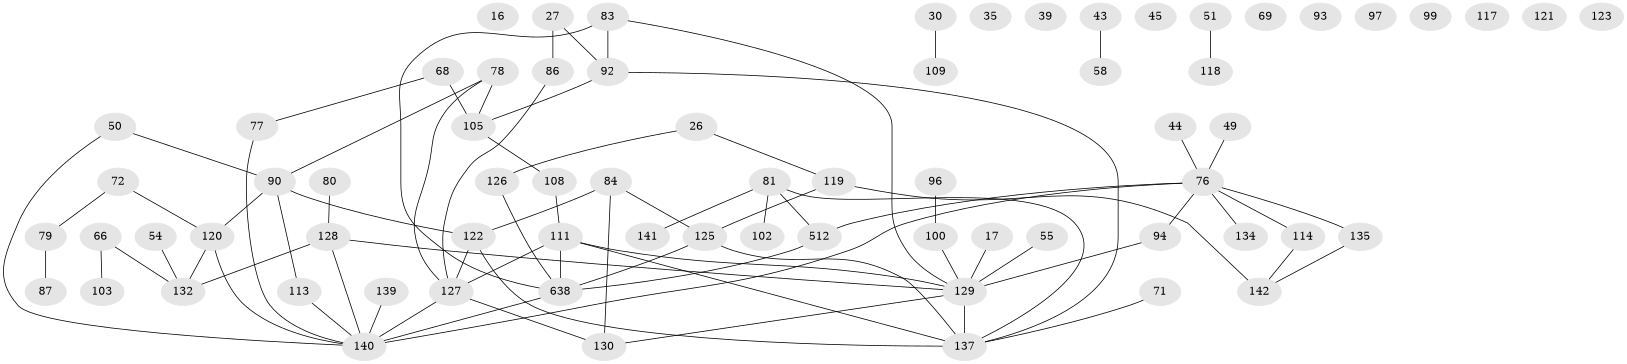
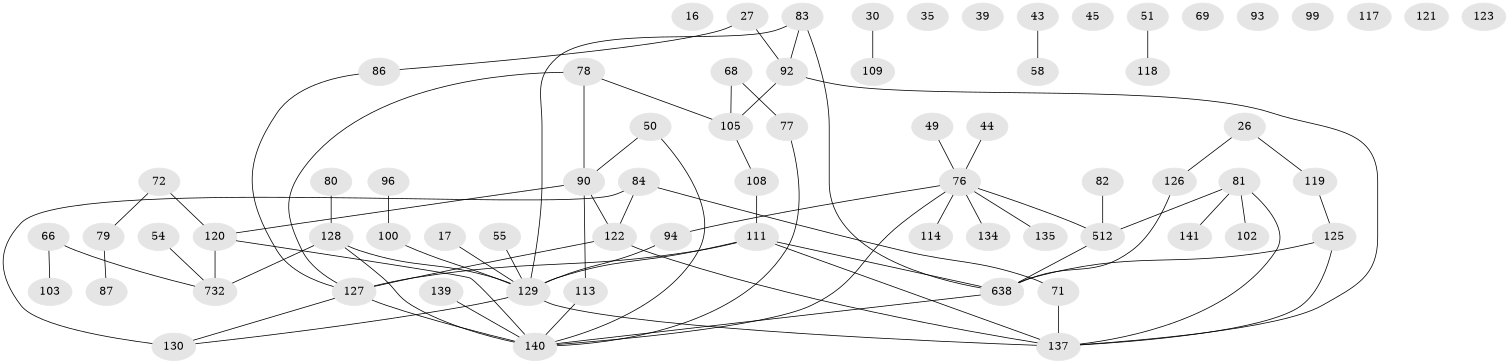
node "97": removed
node "82": added
edge "84" -- "125": now "84" -- "71"
node "132": label "132" -> "732"
node "142": removed
